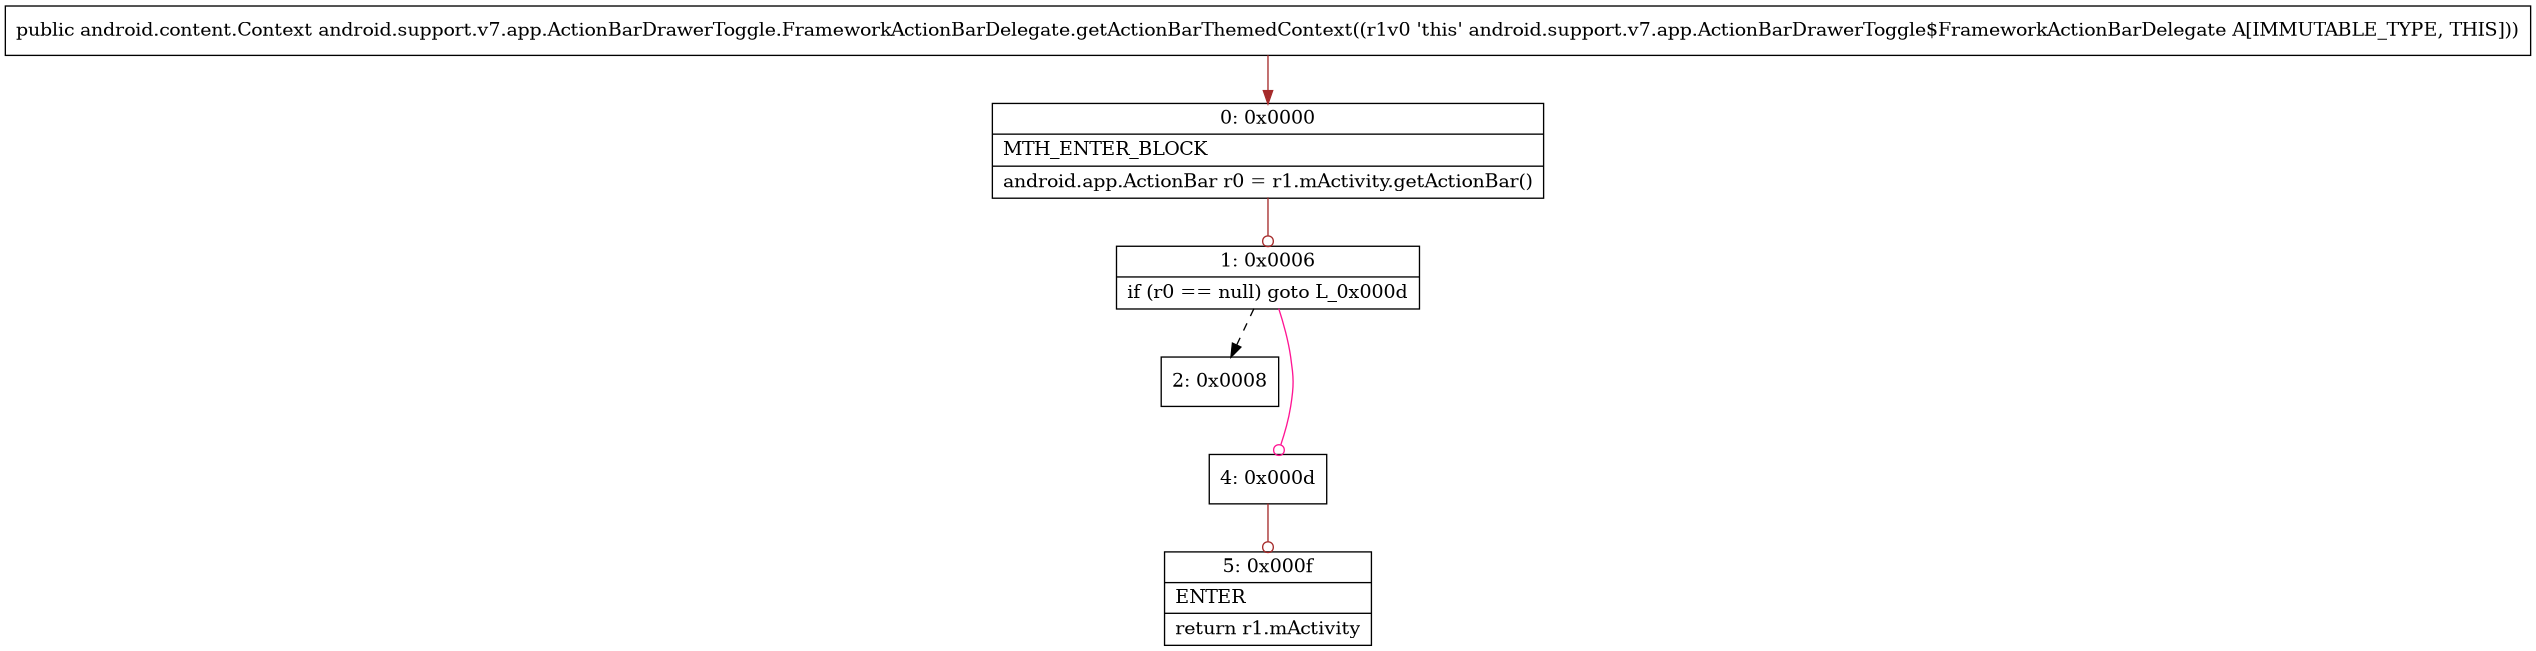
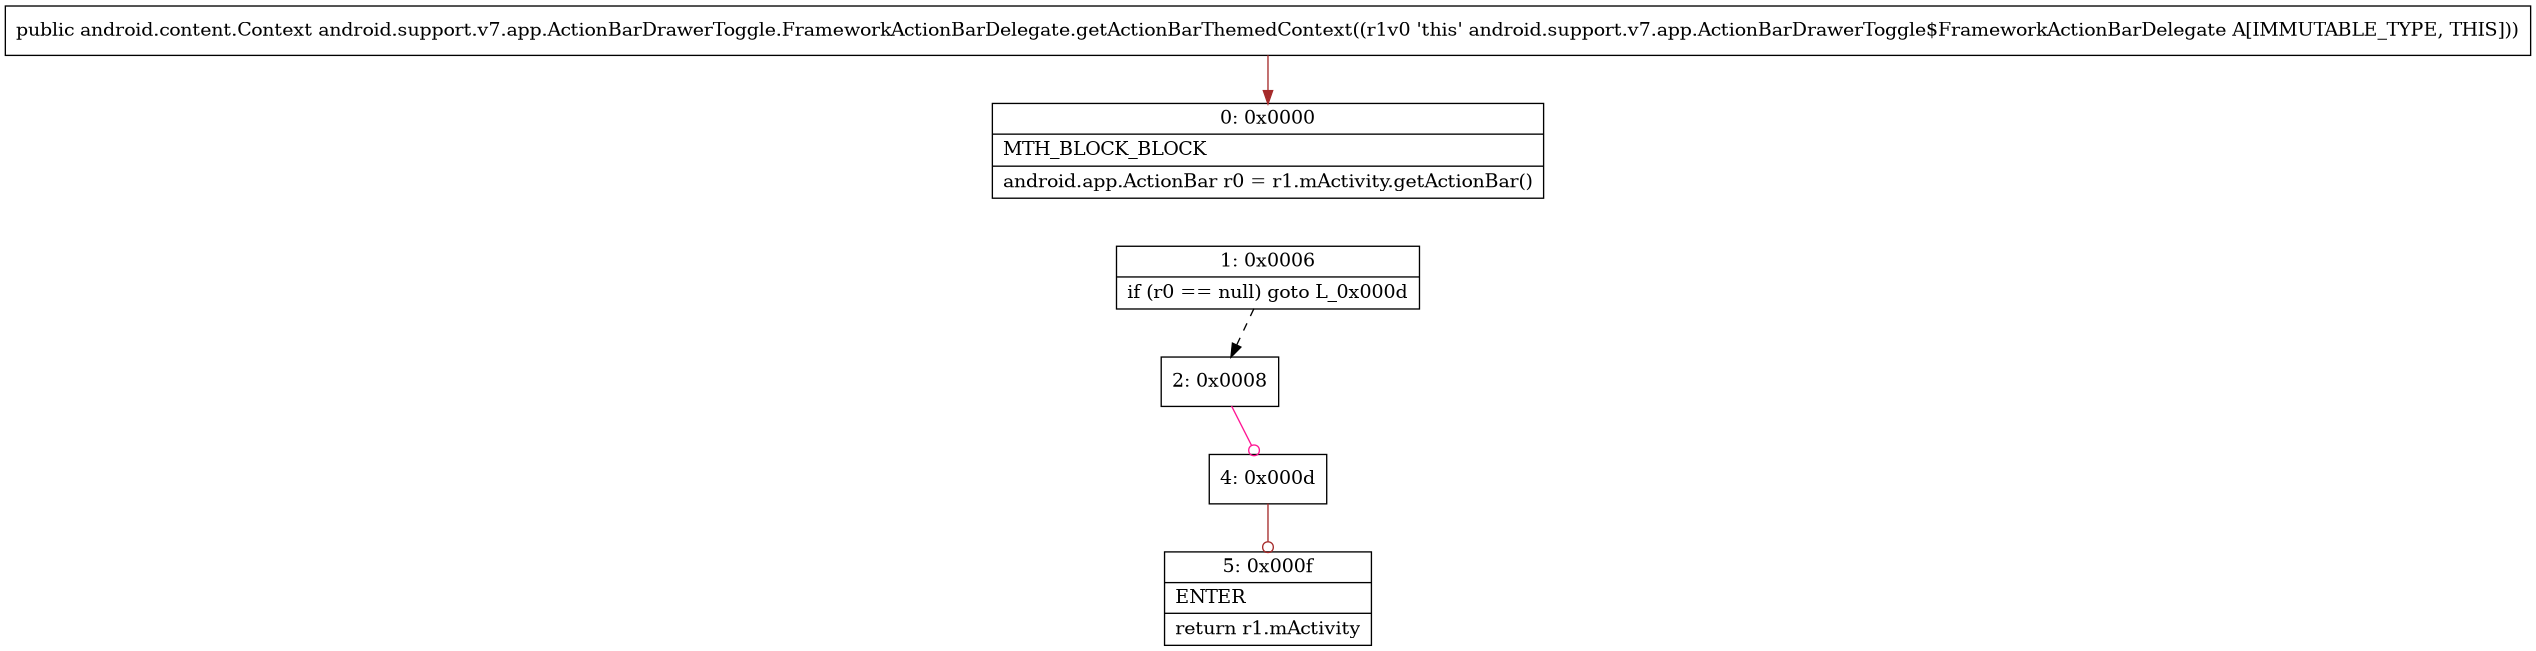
node "0: 0x0000": text "MTH_ENTER_BLOCK" -> "MTH_BLOCK_BLOCK"
edge "0: 0x0000" -> "1: 0x0006": removed
edge "1: 0x0006" -> "4: 0x000d": now "2: 0x0008" -> "4: 0x000d"
